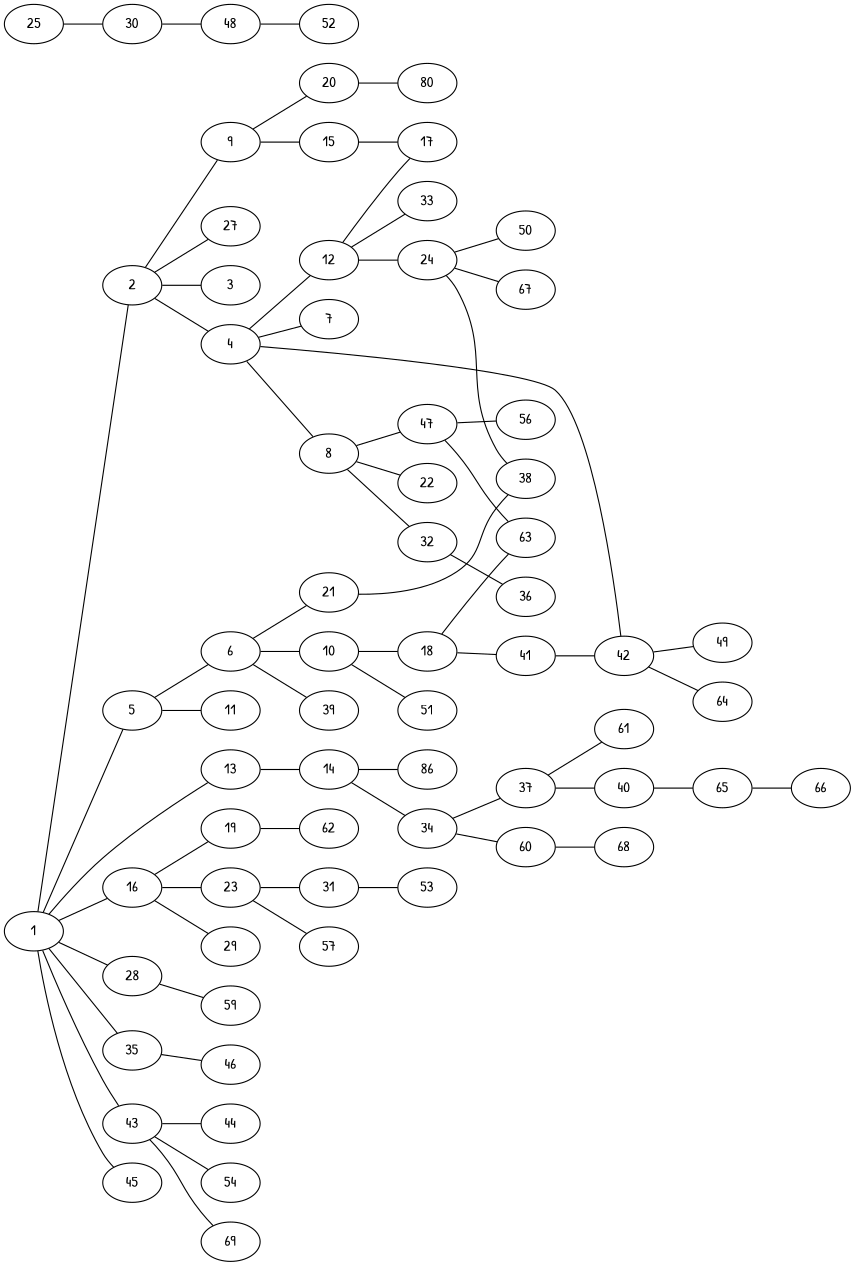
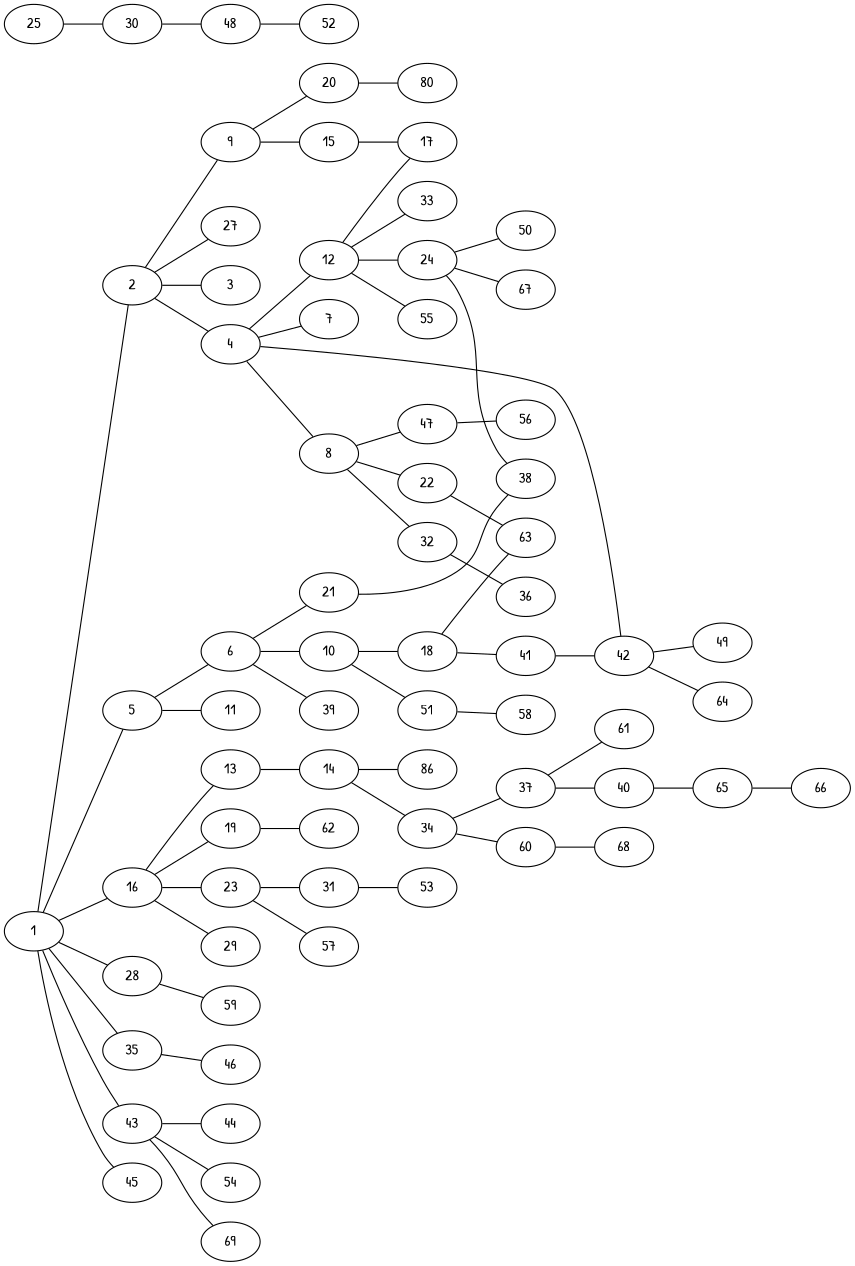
node "55": added
edge "47" -- "63": now "22" -- "63"
node "58": added
edge "13" -- "1": now "13" -- "16"
